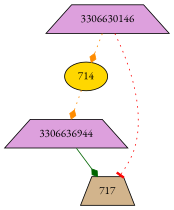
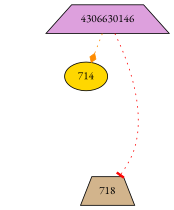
node "3306630146": label "3306630146" -> "4306630146"
node "3306636944": removed
node "717": label "717" -> "718"
